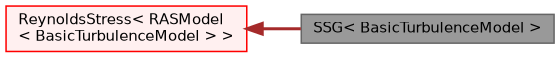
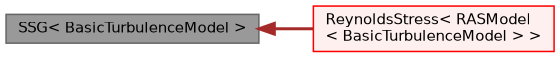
edge "SSG< BasicTurbulenceModel >" -> "ReynoldsStress< RASModel < BasicTurbulenceModel > >": reversed
